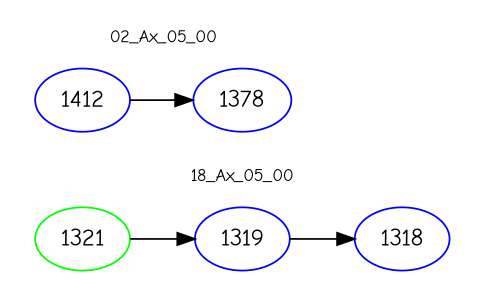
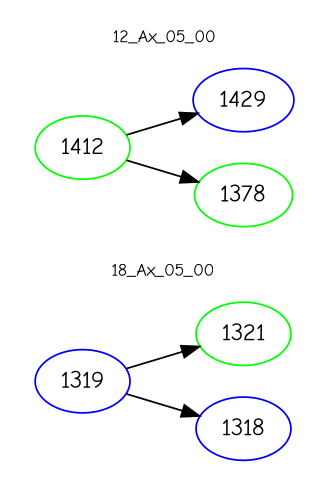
cluster "02_Ax_05_00": label "02_Ax_05_00" -> "12_Ax_05_00"
node "1412": color blue -> green
node "1378": color blue -> green
node "1429": added
edge "1321" -> "1319": reversed
